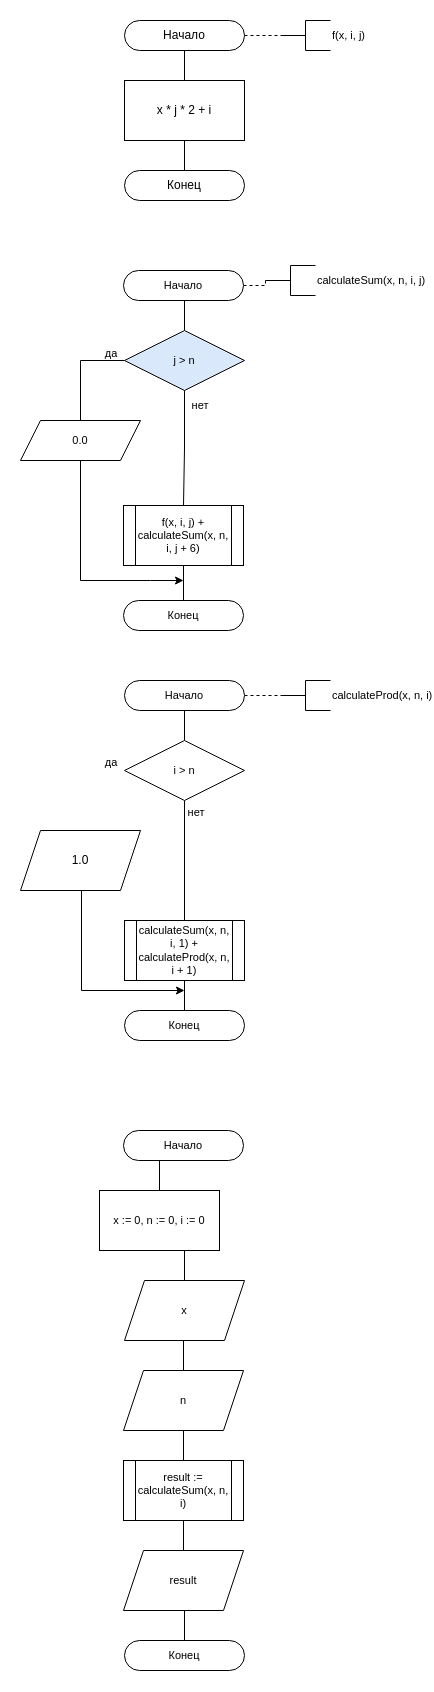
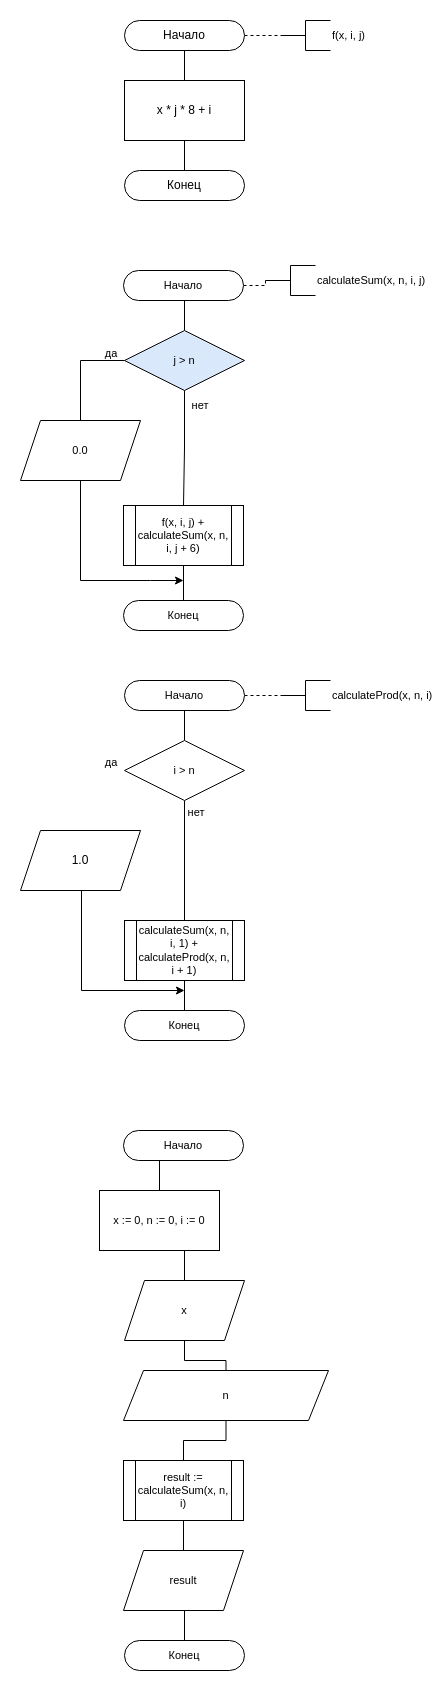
node "x * j * 2 + i": label "x * j * 2 + i" -> "x * j * 8 + i"
node "0.0": size 120x40 -> 120x60
node "n": size 120x60 -> 205x50
